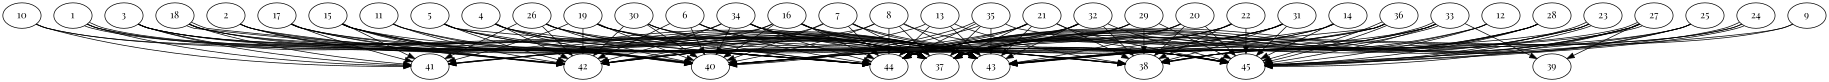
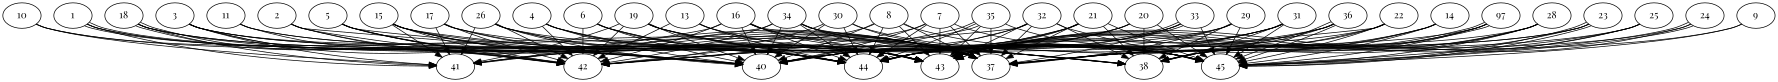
node "12": removed
node "27": label "27" -> "97"
node "39": removed
